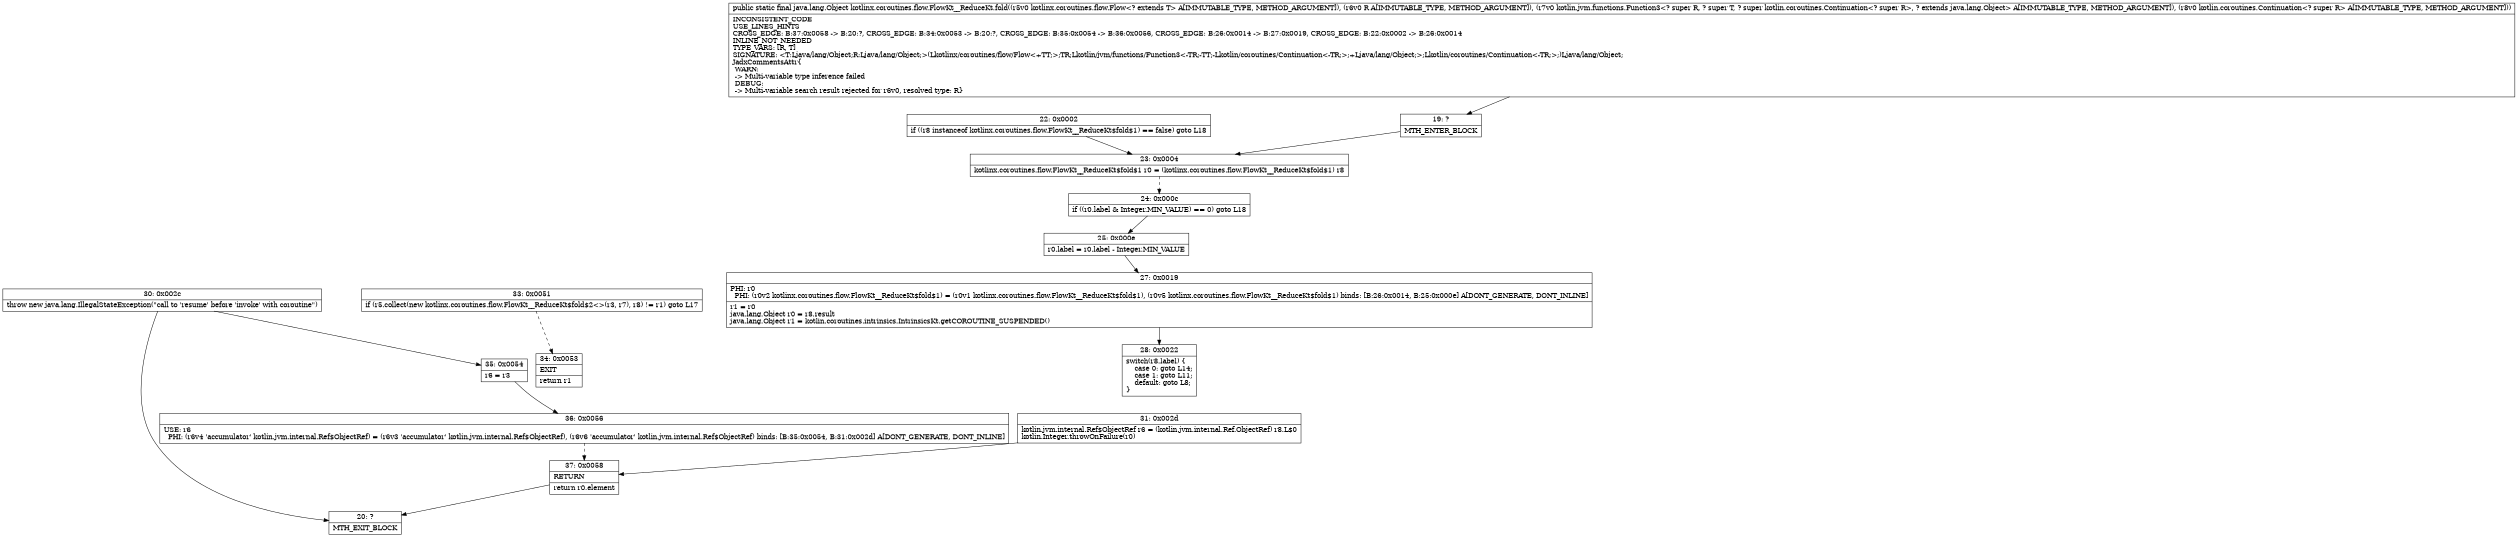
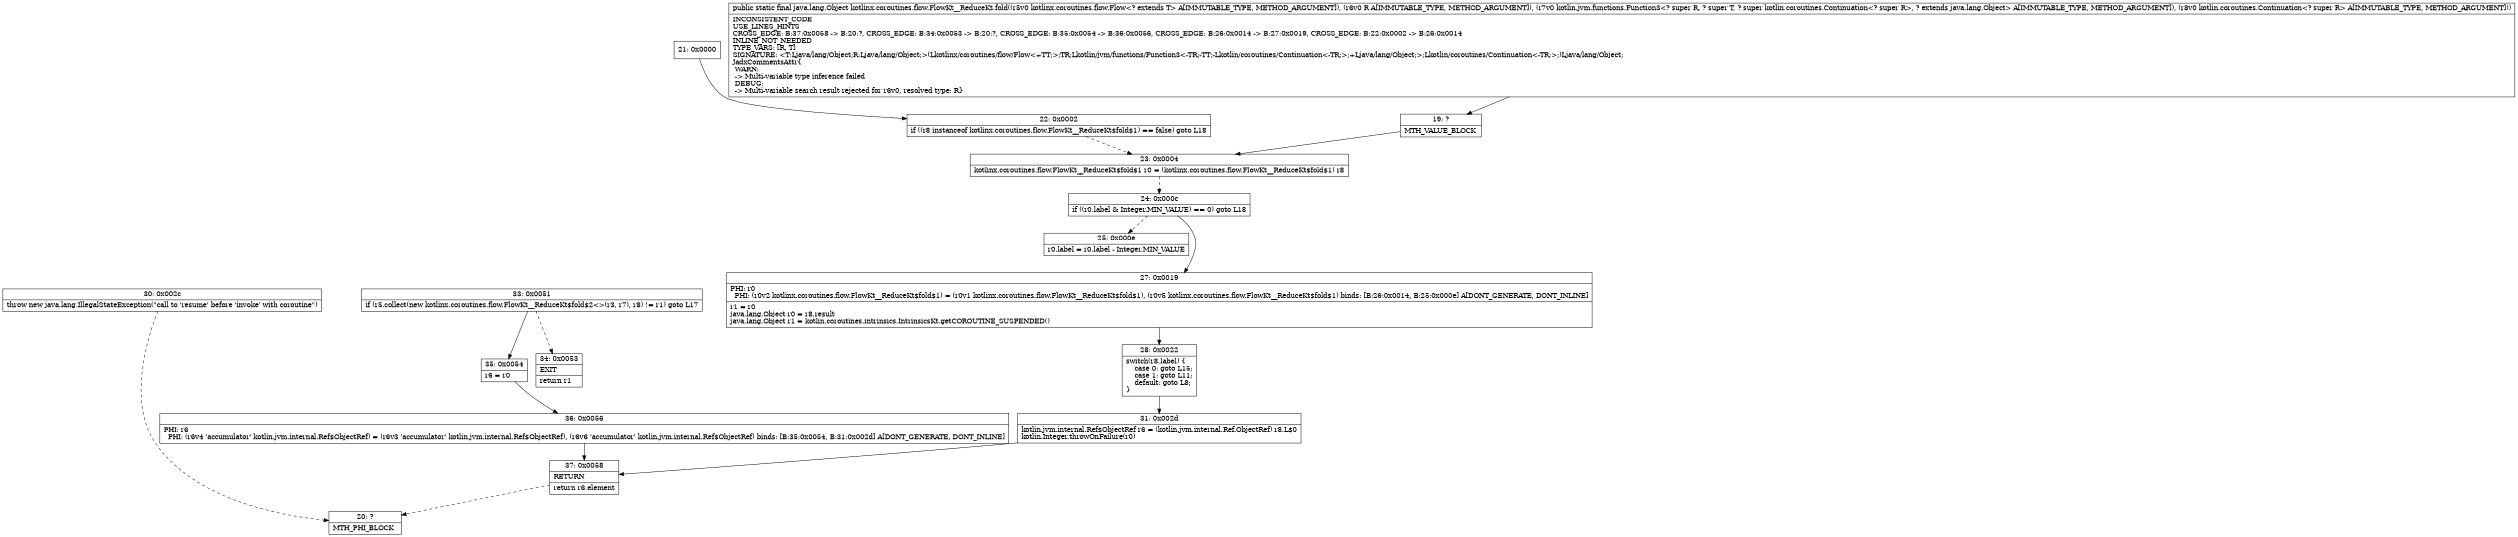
node "21: 0x0000": added
node "19: ?": text "MTH_ENTER_BLOCK" -> "MTH_VALUE_BLOCK"
edge "22: 0x0002" -> "23: 0x0004": style solid -> dashed
edge "24: 0x000c" -> "25: 0x000e": style solid -> dashed
edge "25: 0x000e" -> "27: 0x0019": now "24: 0x000c" -> "27: 0x0019"
edge "30: 0x002c" -> "35: 0x0054": now "33: 0x0051" -> "35: 0x0054"
node "28: 0x0022": text "case 0: goto L14;" -> "case 0: goto L15;"
node "35: 0x0054": text "r6 = r3" -> "r6 = r0"
edge "28: 0x0022" -> "31: 0x002d": added
node "36: 0x0056": text "USE: r6" -> "PHI: r6"
edge "36: 0x0056" -> "37: 0x0058": style dashed -> solid
edge "30: 0x002c" -> "20: ?": style solid -> dashed
node "37: 0x0058": text "return r0.element" -> "return r6.element"
edge "37: 0x0058" -> "20: ?": style solid -> dashed
node "20: ?": text "MTH_EXIT_BLOCK" -> "MTH_PHI_BLOCK"
